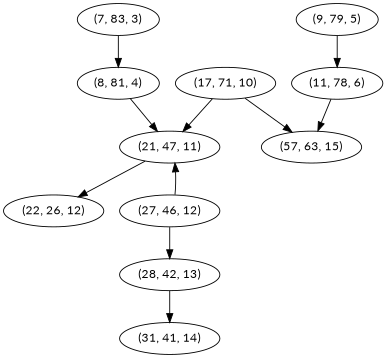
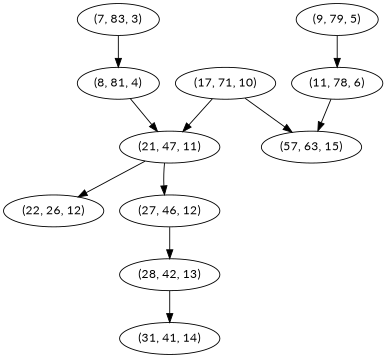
edge "(27, 46, 12)" -> "(21, 47, 11)": reversed
